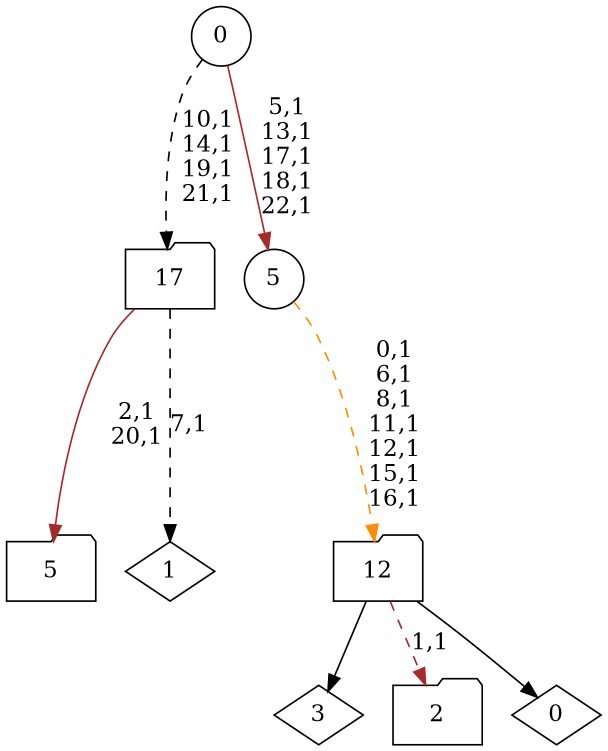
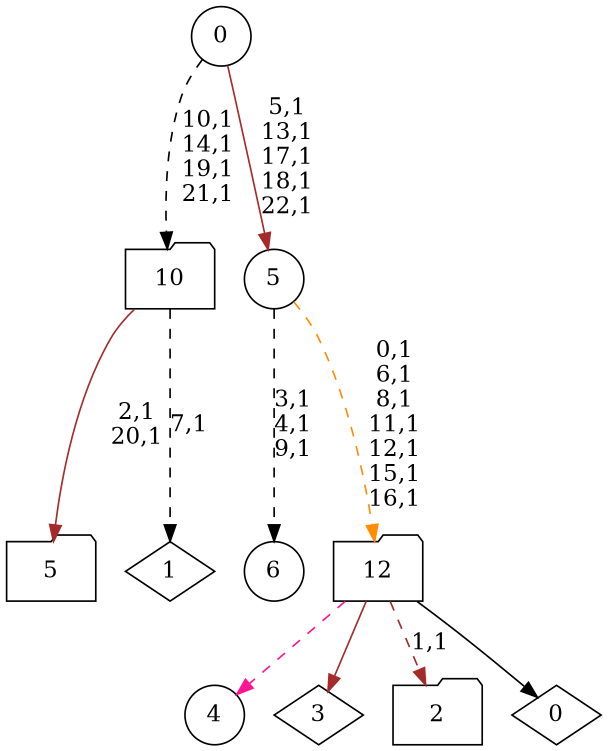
node "17": label "17" -> "10"
node "6": added
edge "12" -> "3": color black -> brown
node "4": added
